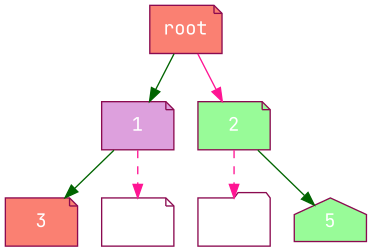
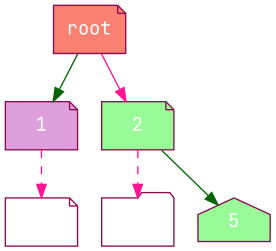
node "3": removed
